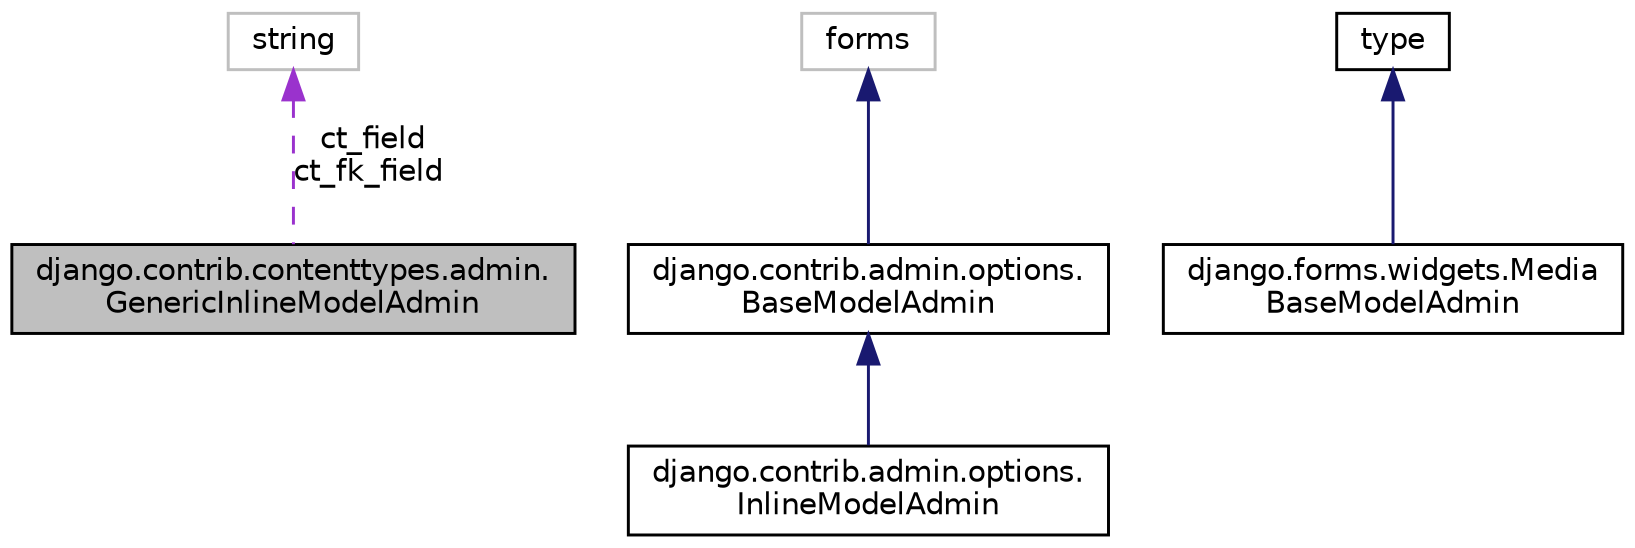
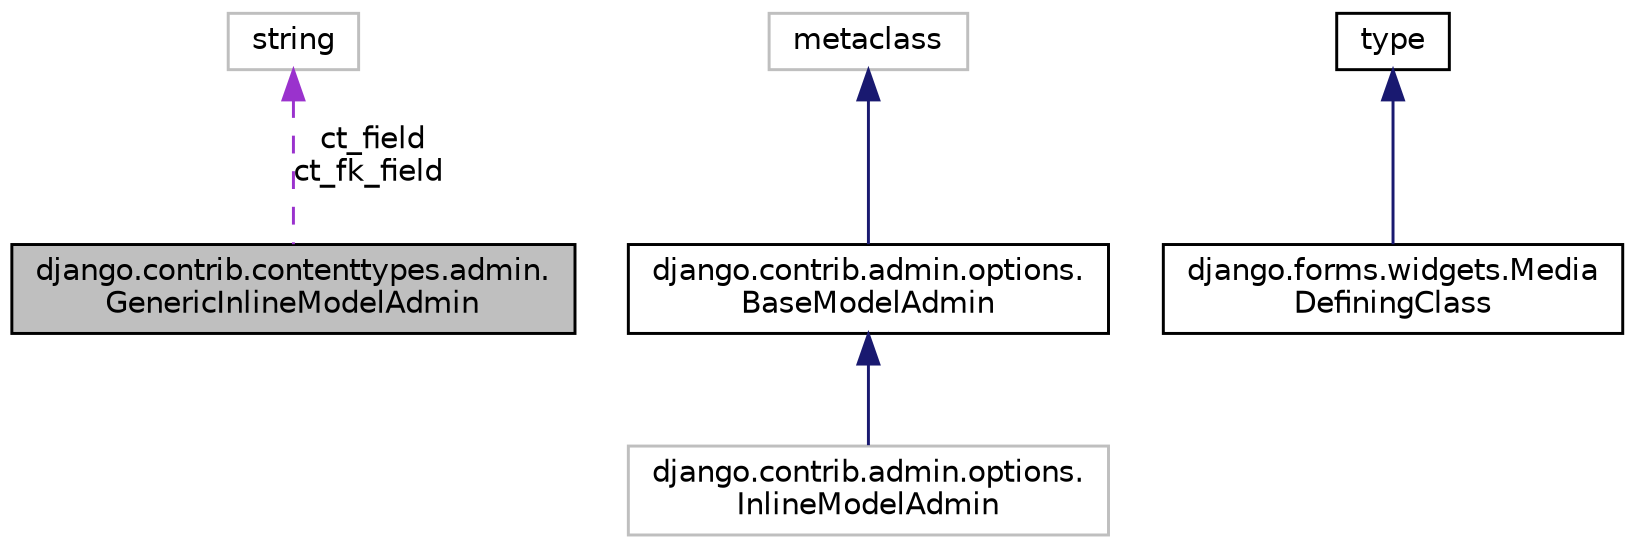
node "forms": label "forms" -> "metaclass"
node "django.forms.widgets.Media BaseModelAdmin": label "django.forms.widgets.Media BaseModelAdmin" -> "django.forms.widgets.Media DefiningClass"
node "django.contrib.admin.options. InlineModelAdmin": color black -> grey75
